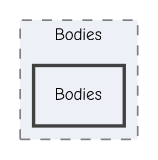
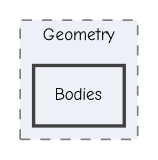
cluster "Bodies": label "Bodies" -> "Geometry"
